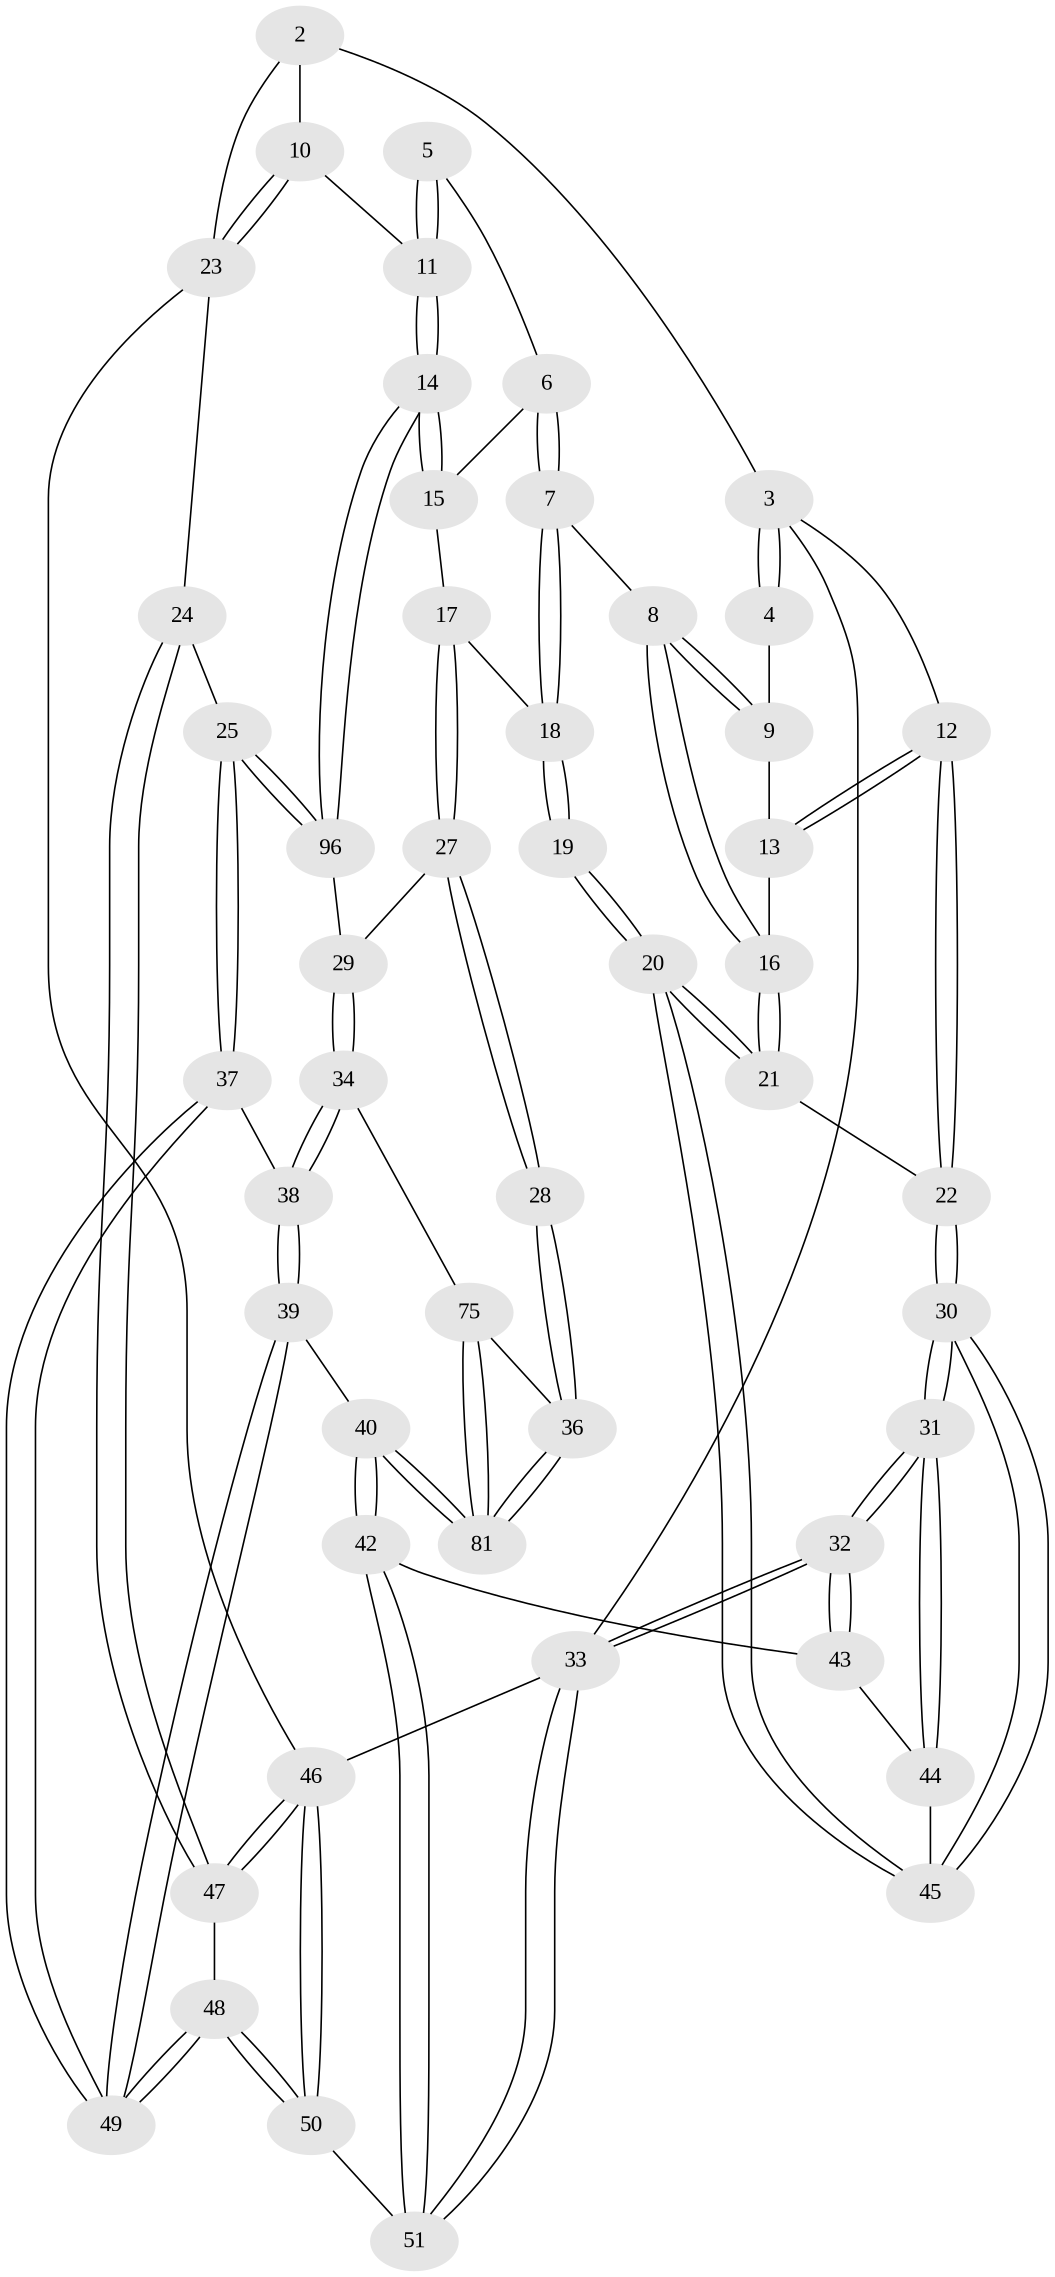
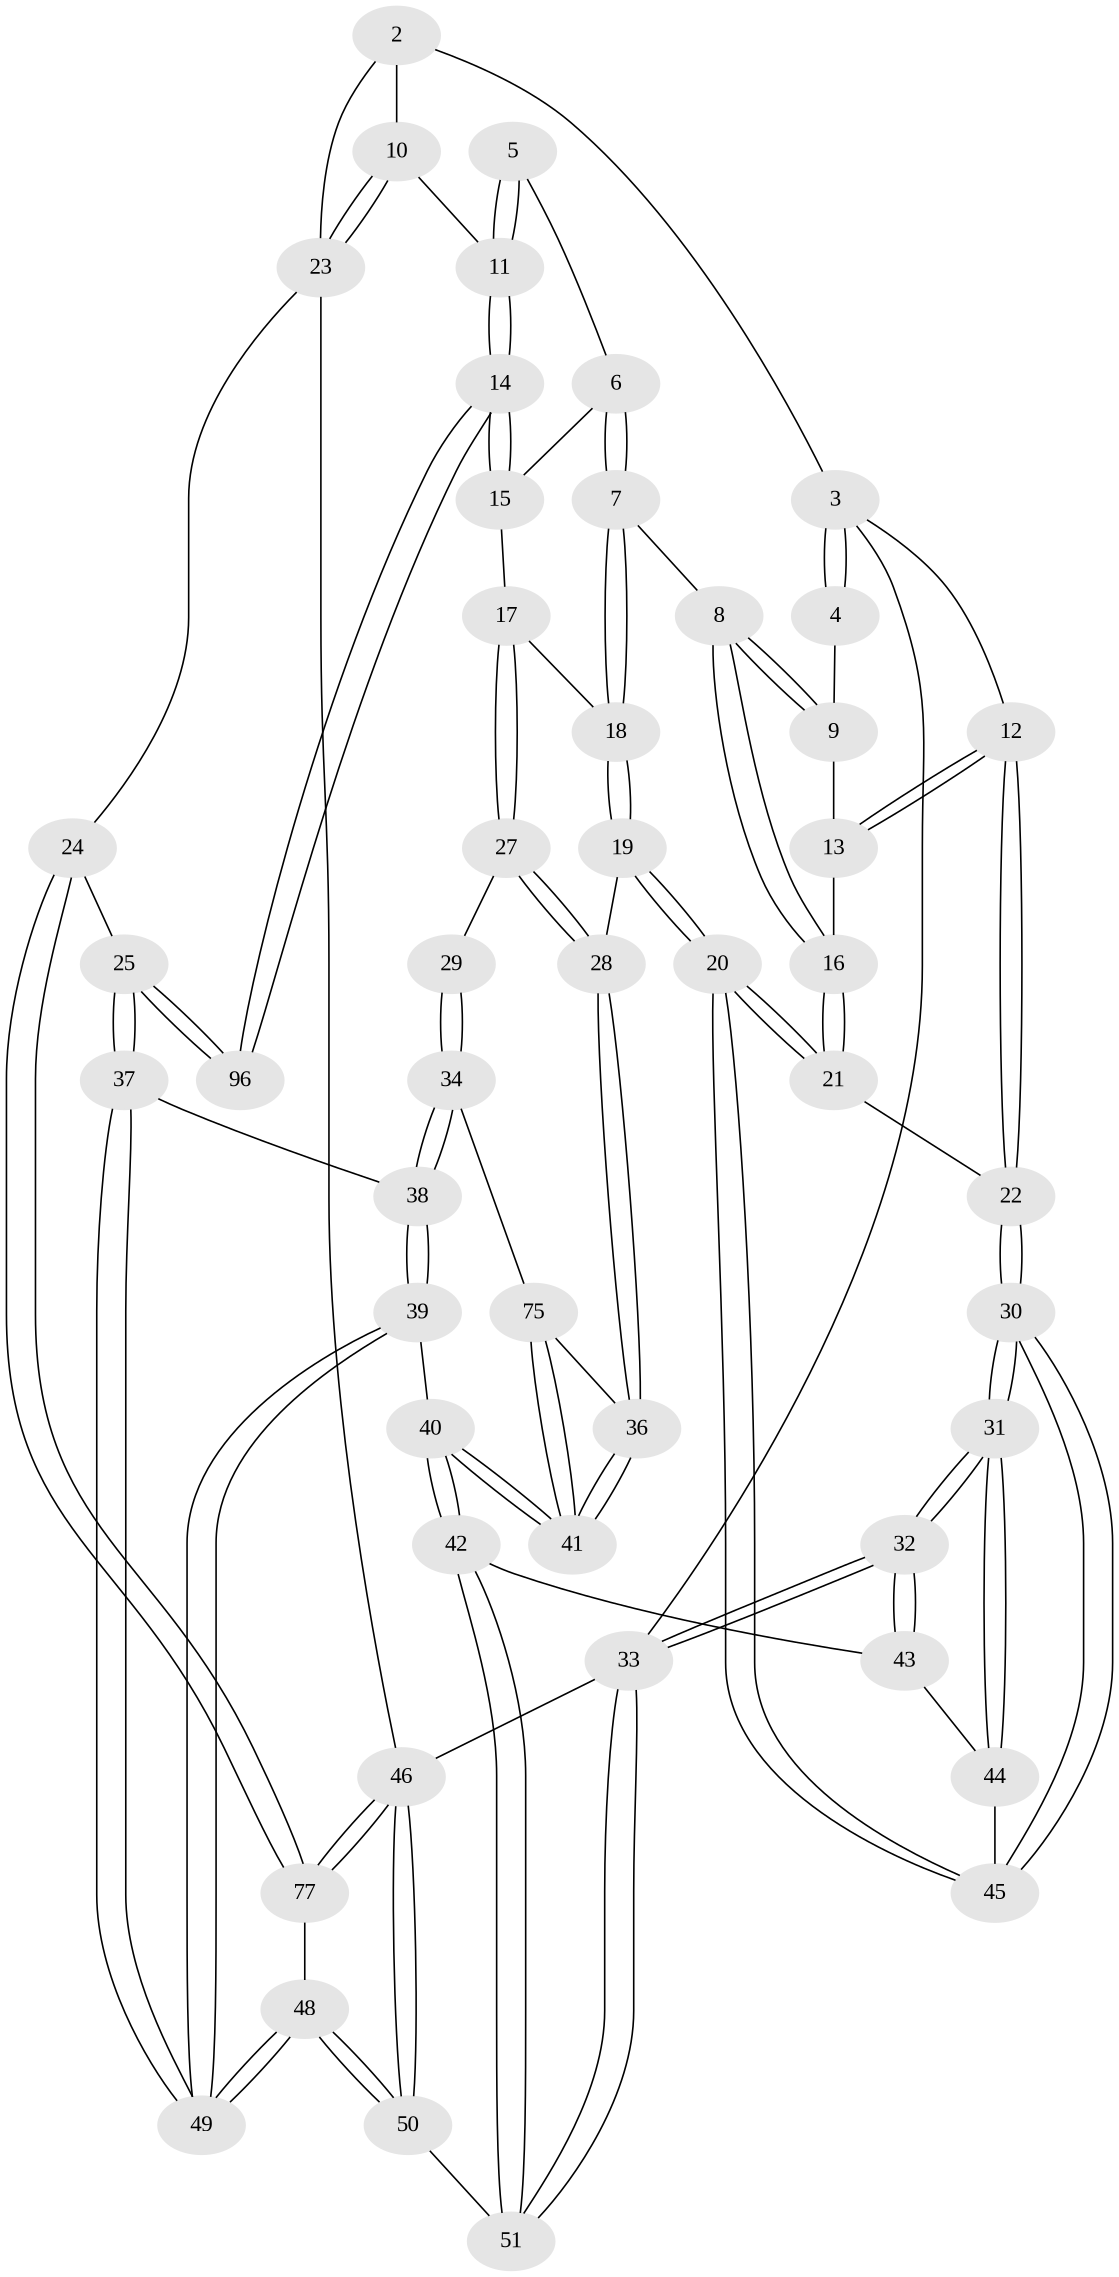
edge "96" -- "29": removed
edge "19" -- "28": added
node "81": label "81" -> "41"
node "47": label "47" -> "77"
